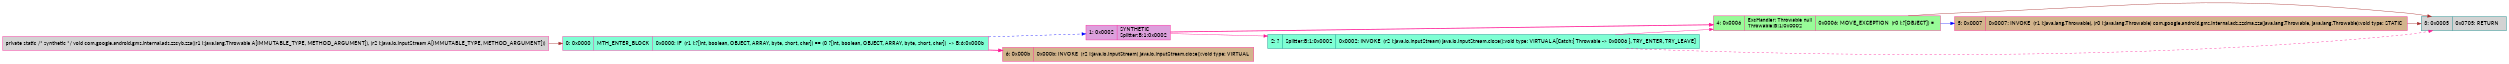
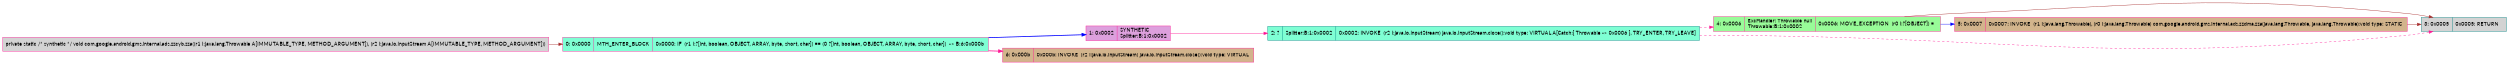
node "3: 0x0005": text "0x0705: RETURN" -> "0x0005: RETURN"
edge "1: 0x0002" -> "4: 0x0006": removed
edge "2: ?" -> "4: 0x0006": style solid -> dashed
edge "0: 0x0000" -> "1: 0x0002": style dashed -> bold
